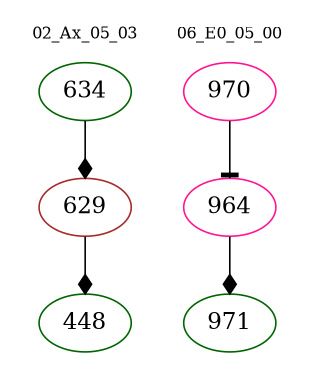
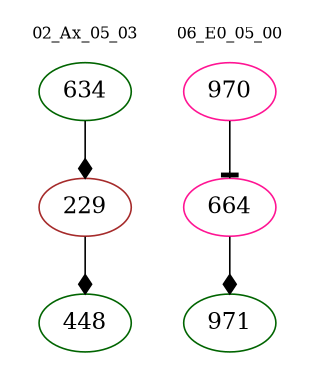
node "629": label "629" -> "229"
node "964": label "964" -> "664"
